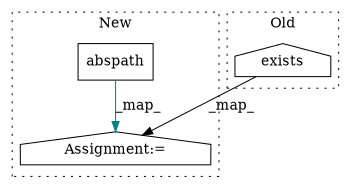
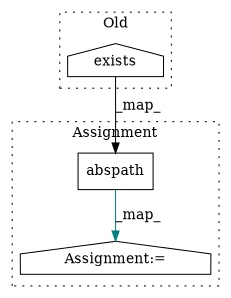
cluster "New": label "New" -> "Assignment"
edge "exists" -> "Assignment:=": now "exists" -> "abspath"
